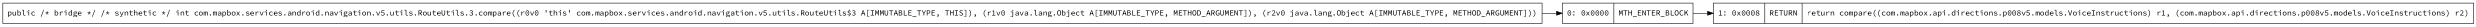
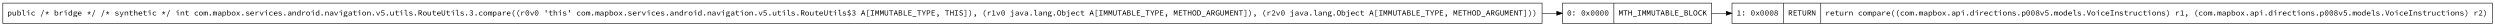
node "0: 0x0000": text "MTH_ENTER_BLOCK" -> "MTH_IMMUTABLE_BLOCK"
